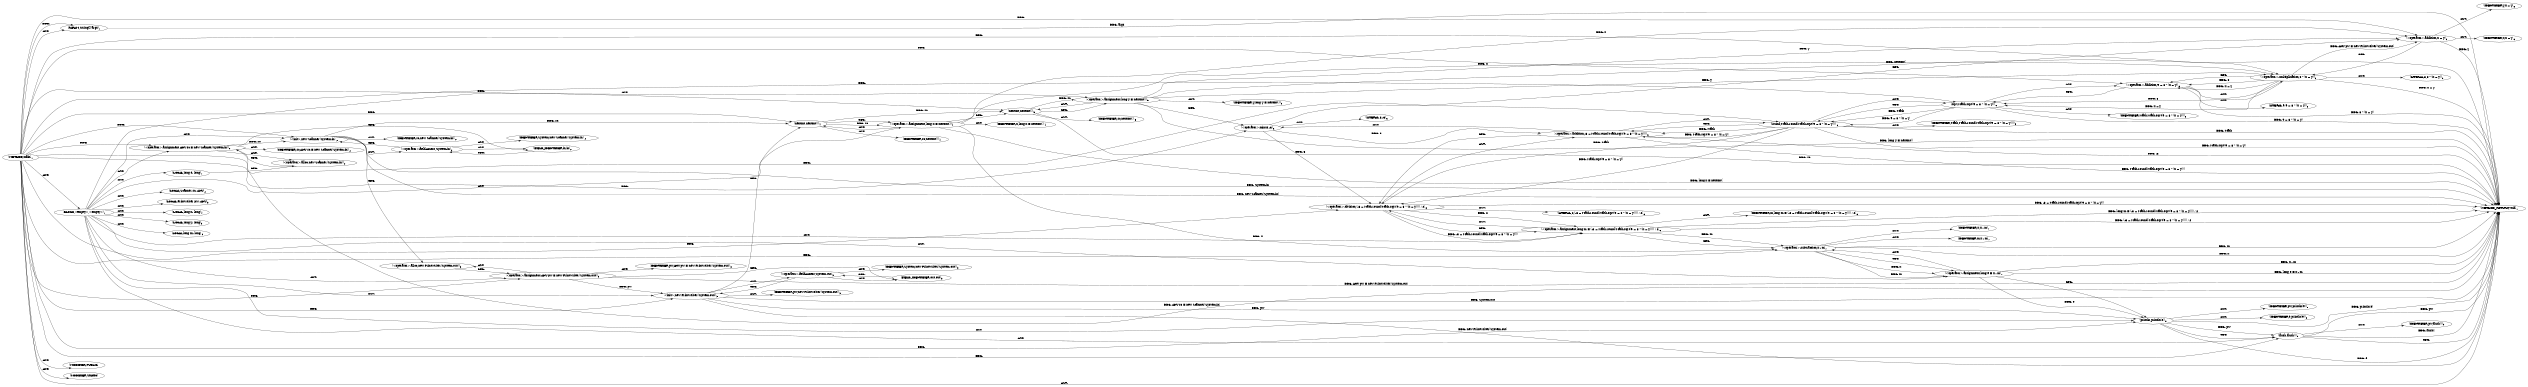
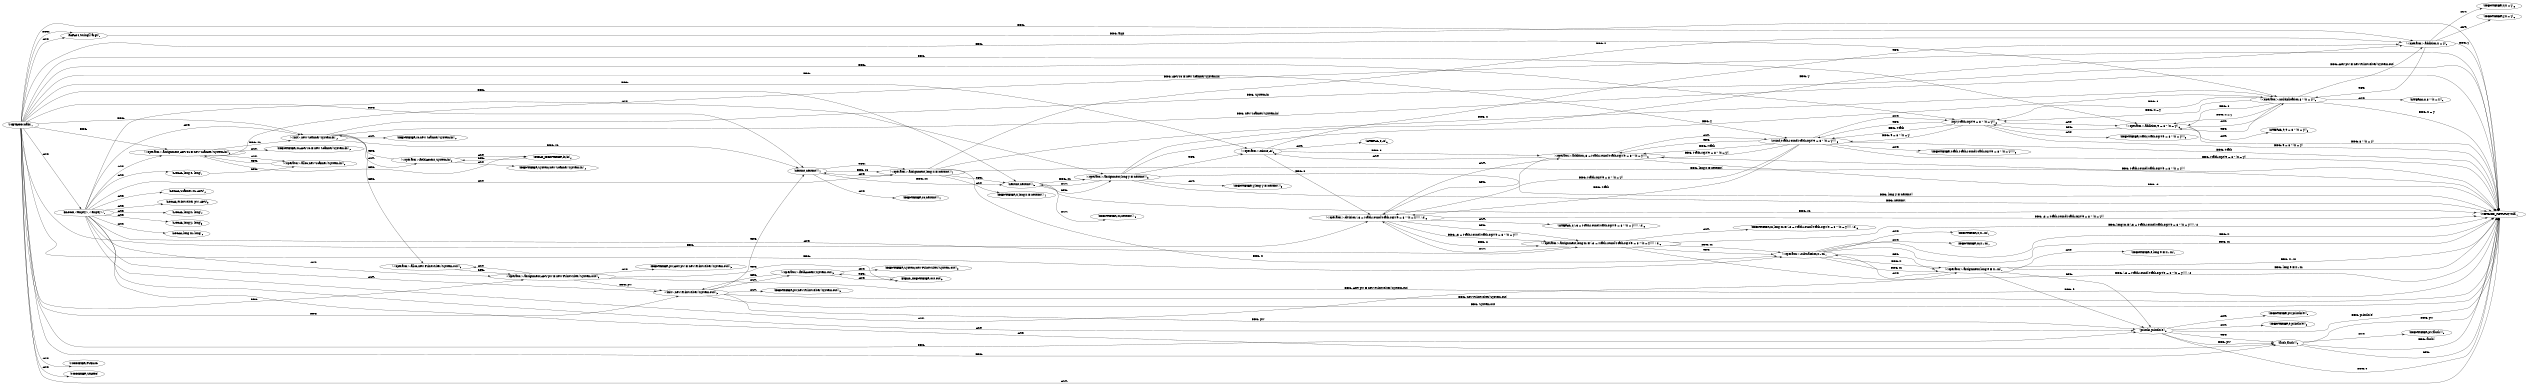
node "(IDENTIFIER,e,long e = x - m)": added
